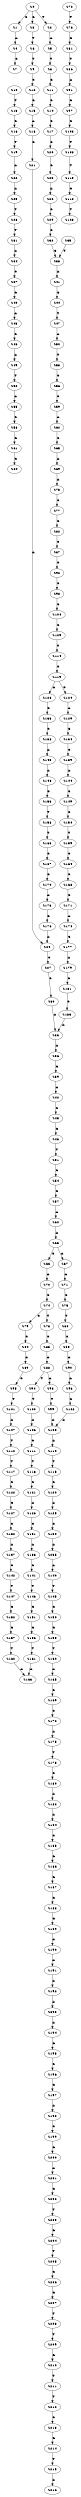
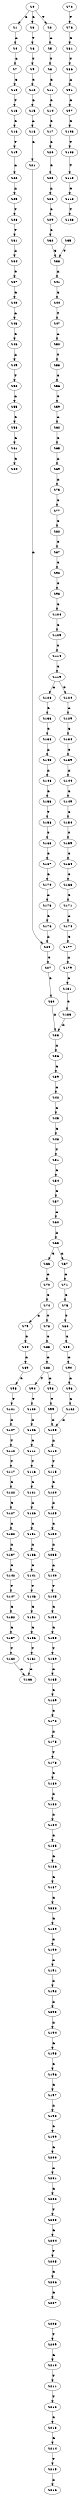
edge "S7" -> "S10": added, label "G"
node "S188": label "S188" -> "S888"
edge "S207" -> "S208": removed, label "T"
